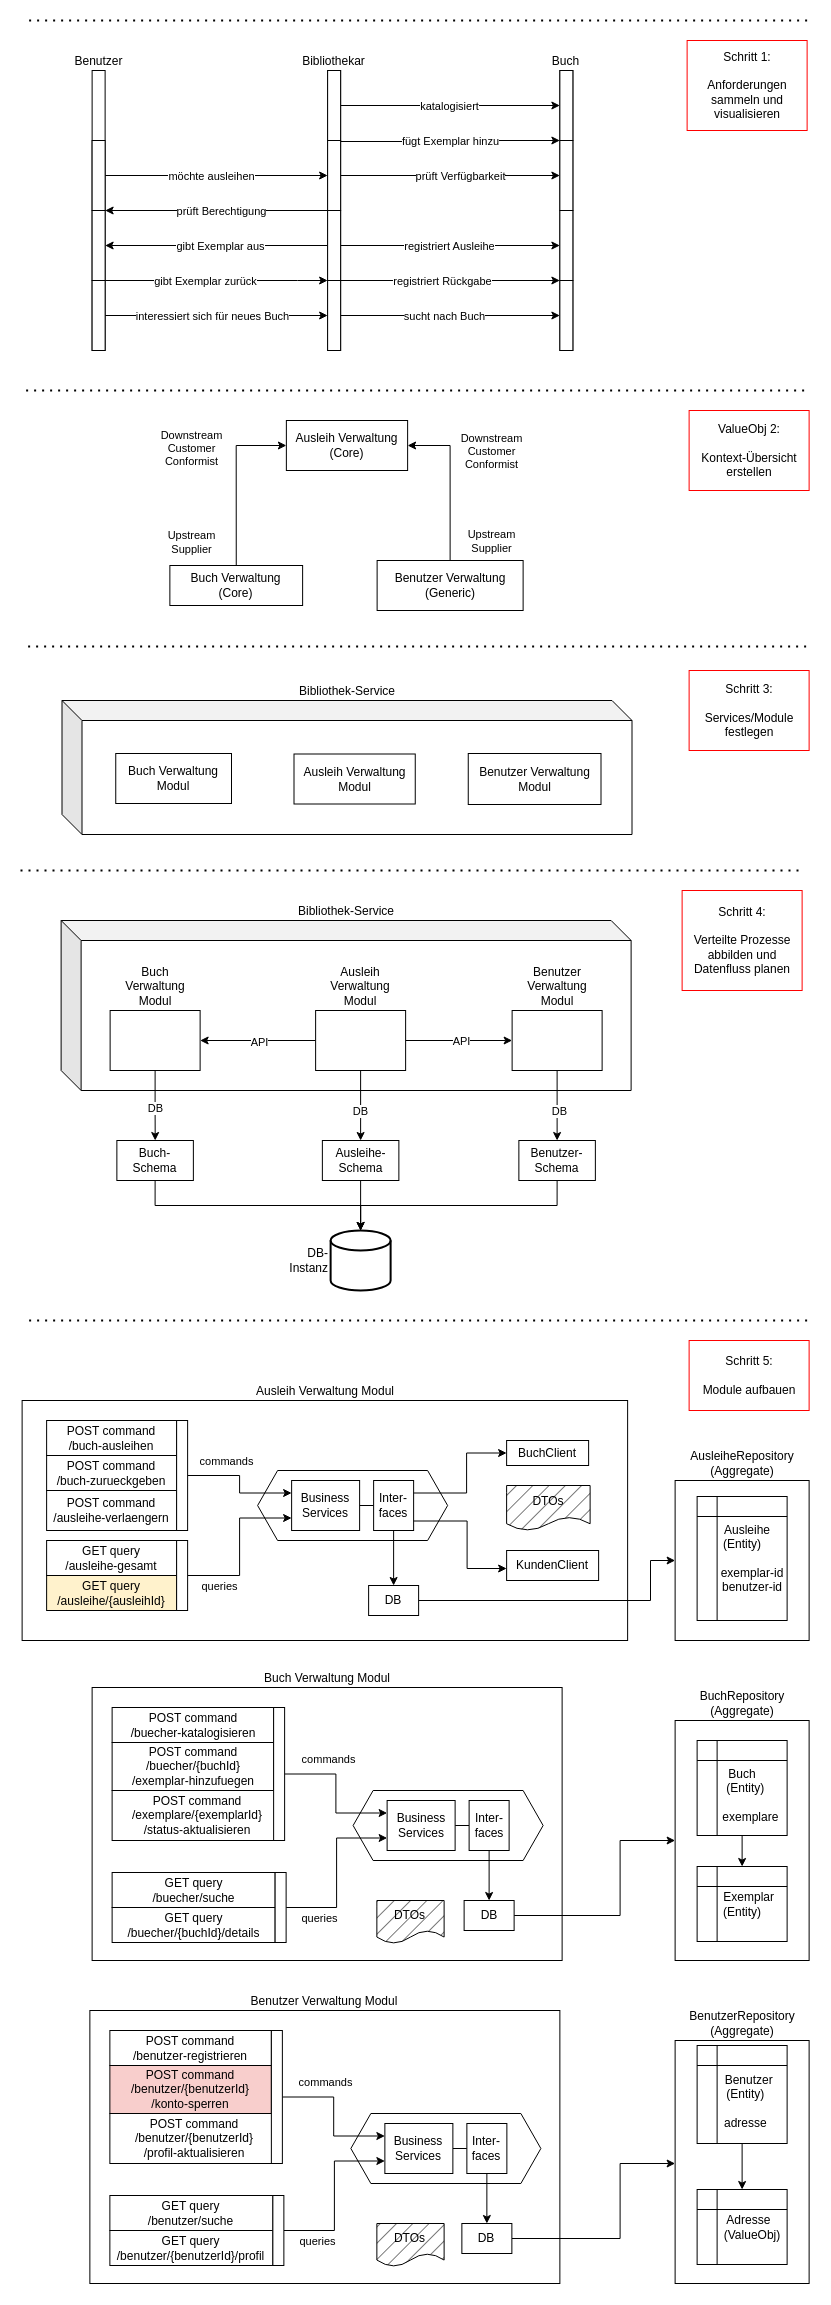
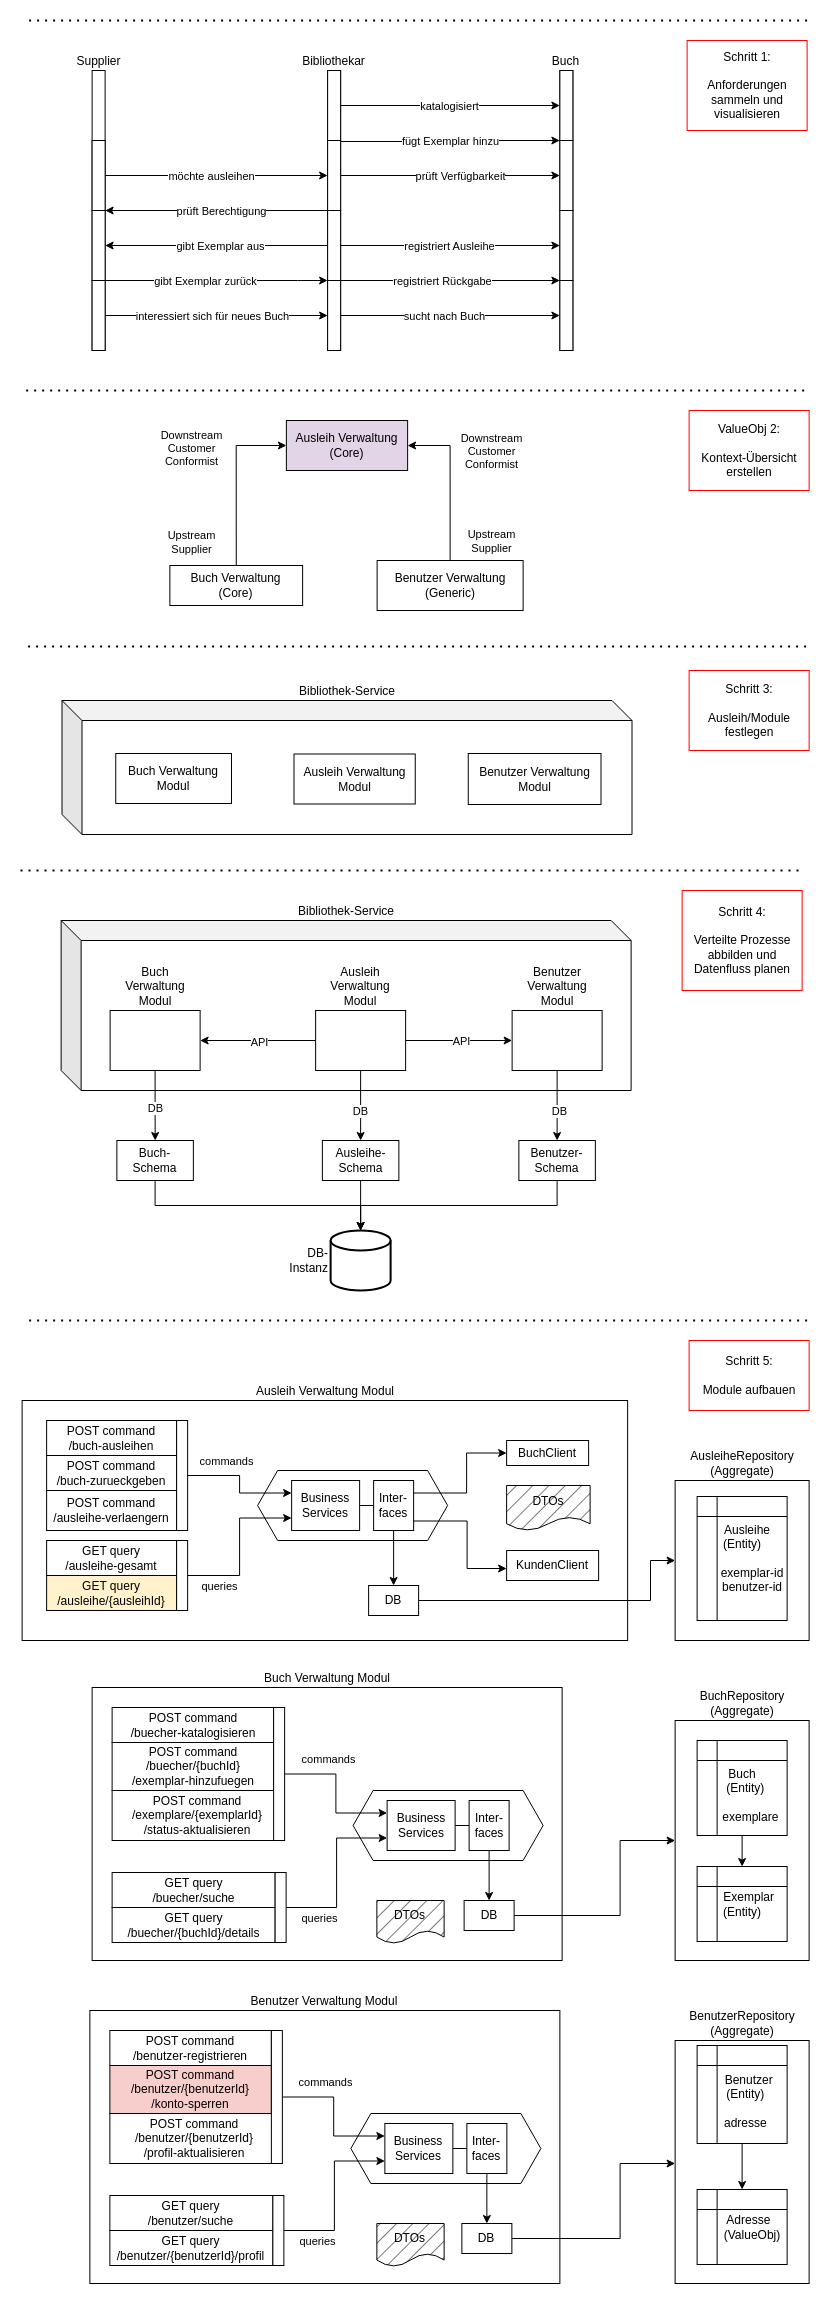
node "Benutzer": label "Benutzer" -> "Supplier"
node "Ausleih Verwaltung (Core)": fillcolor #ffffff -> #e1d5e7
node "Schritt 3: Services/Module festlegen": label "Schritt 3: Services/Module festlegen" -> "Schritt 3: Ausleih/Module festlegen"
